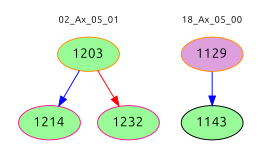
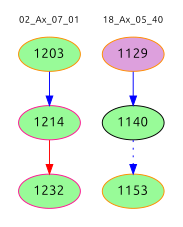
cluster "02_Ax_05_01": label "02_Ax_05_01" -> "02_Ax_07_01"
cluster "18_Ax_05_00": label "18_Ax_05_00" -> "18_Ax_05_40"
edge "1203" -> "1232": now "1214" -> "1232"
node "1143": label "1143" -> "1140"
node "1153": added
